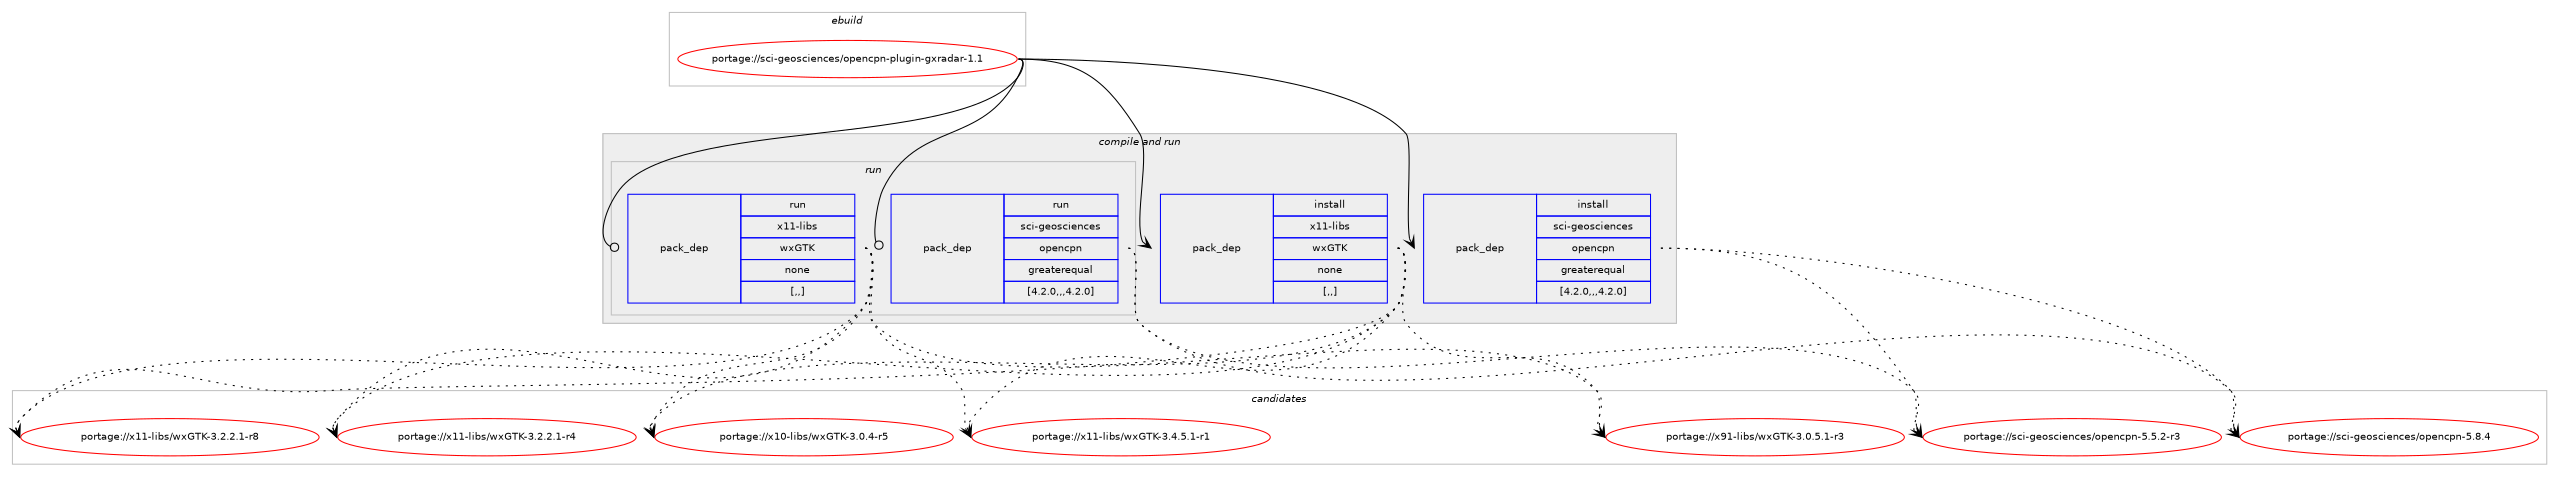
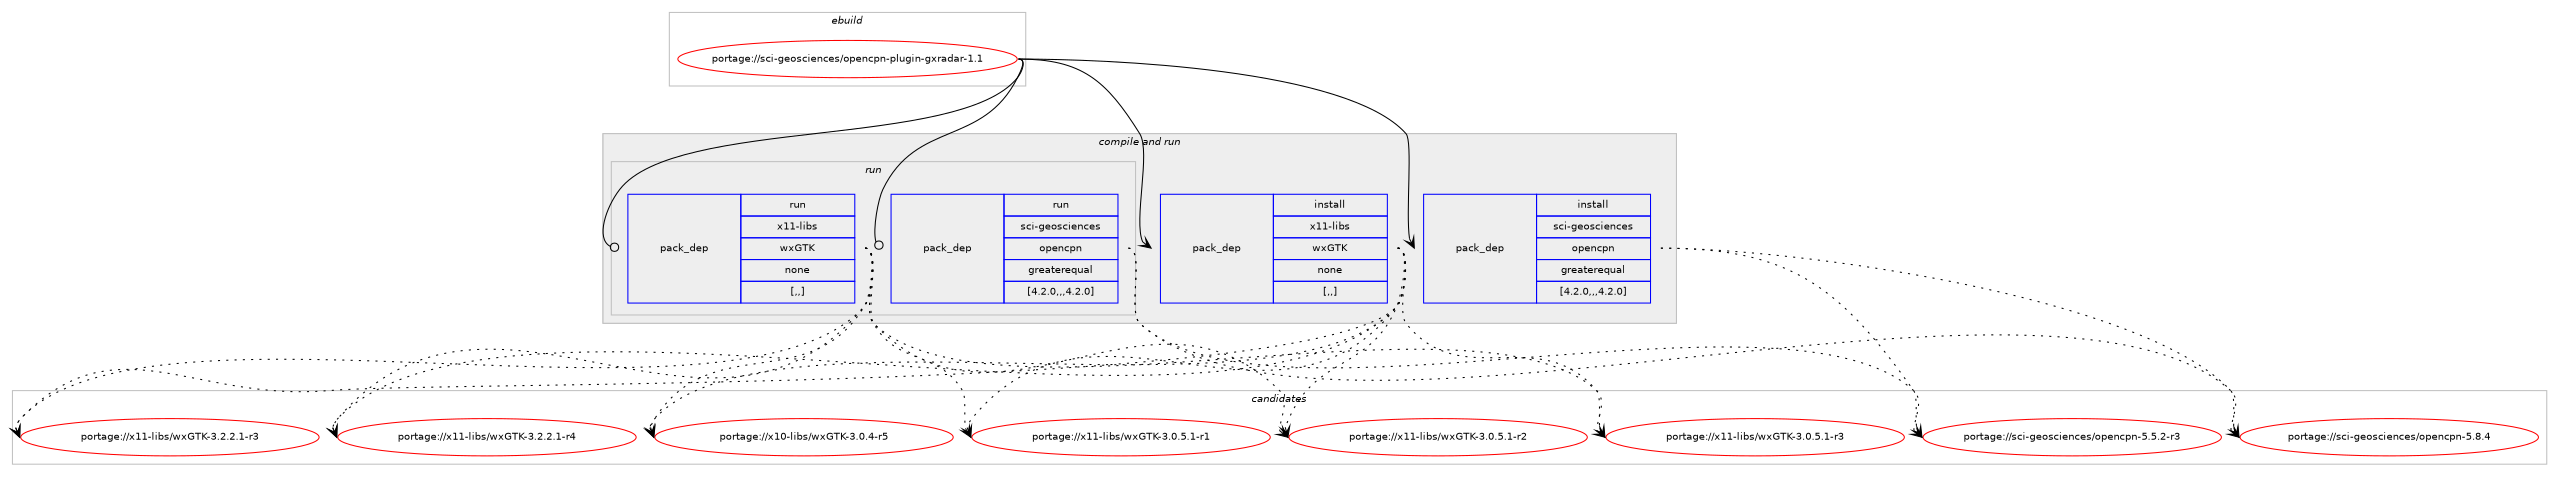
node "portage://x11-libs/wxGTK-3.2.2.1-r8": label "portage://x11-libs/wxGTK-3.2.2.1-r8" -> "portage://x11-libs/wxGTK-3.2.2.1-r3"
node "portage://x11-libs/wxGTK-3.4.5.1-r1": label "portage://x11-libs/wxGTK-3.4.5.1-r1" -> "portage://x11-libs/wxGTK-3.0.5.1-r1"
node "portage://x11-libs/wxGTK-3.0.5.1-r2": added
node "portage://x91-libs/wxGTK-3.0.5.1-r3": label "portage://x91-libs/wxGTK-3.0.5.1-r3" -> "portage://x11-libs/wxGTK-3.0.5.1-r3"
